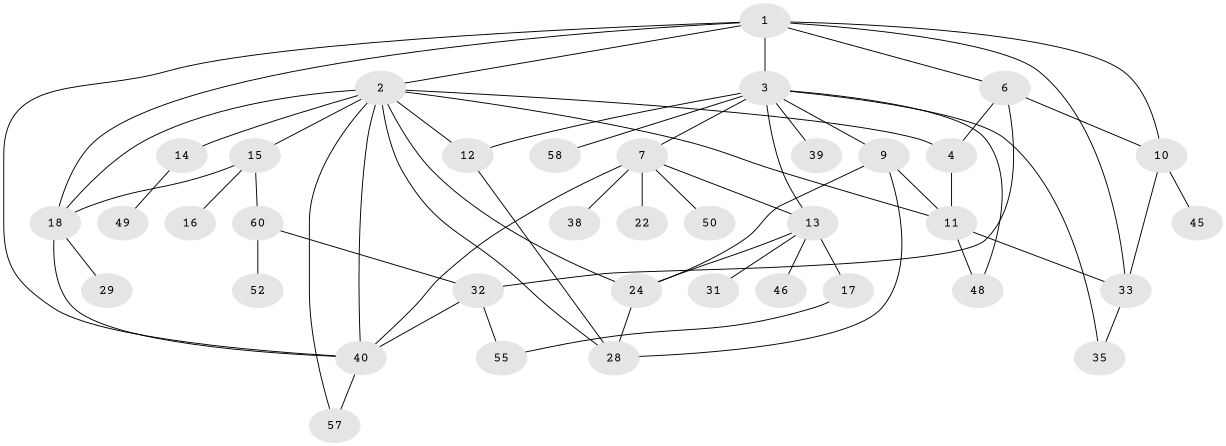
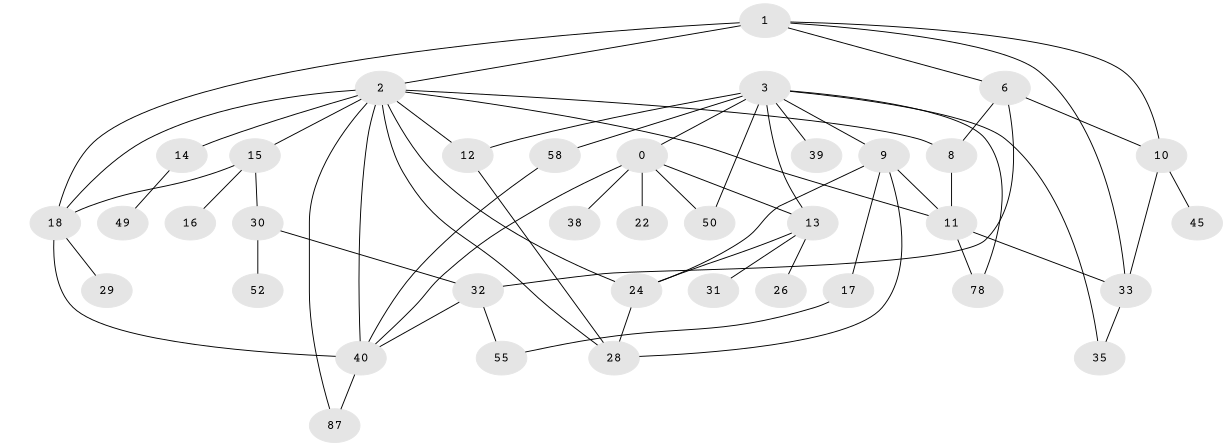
edge "1" -- "3": now "50" -- "3"
edge "1" -- "40": now "58" -- "40"
node "7": label "7" -> "0"
node "4": label "4" -> "8"
node "60": label "60" -> "30"
edge "13" -- "17": now "9" -- "17"
node "46": label "46" -> "26"
node "48": label "48" -> "78"
node "57": label "57" -> "87"
